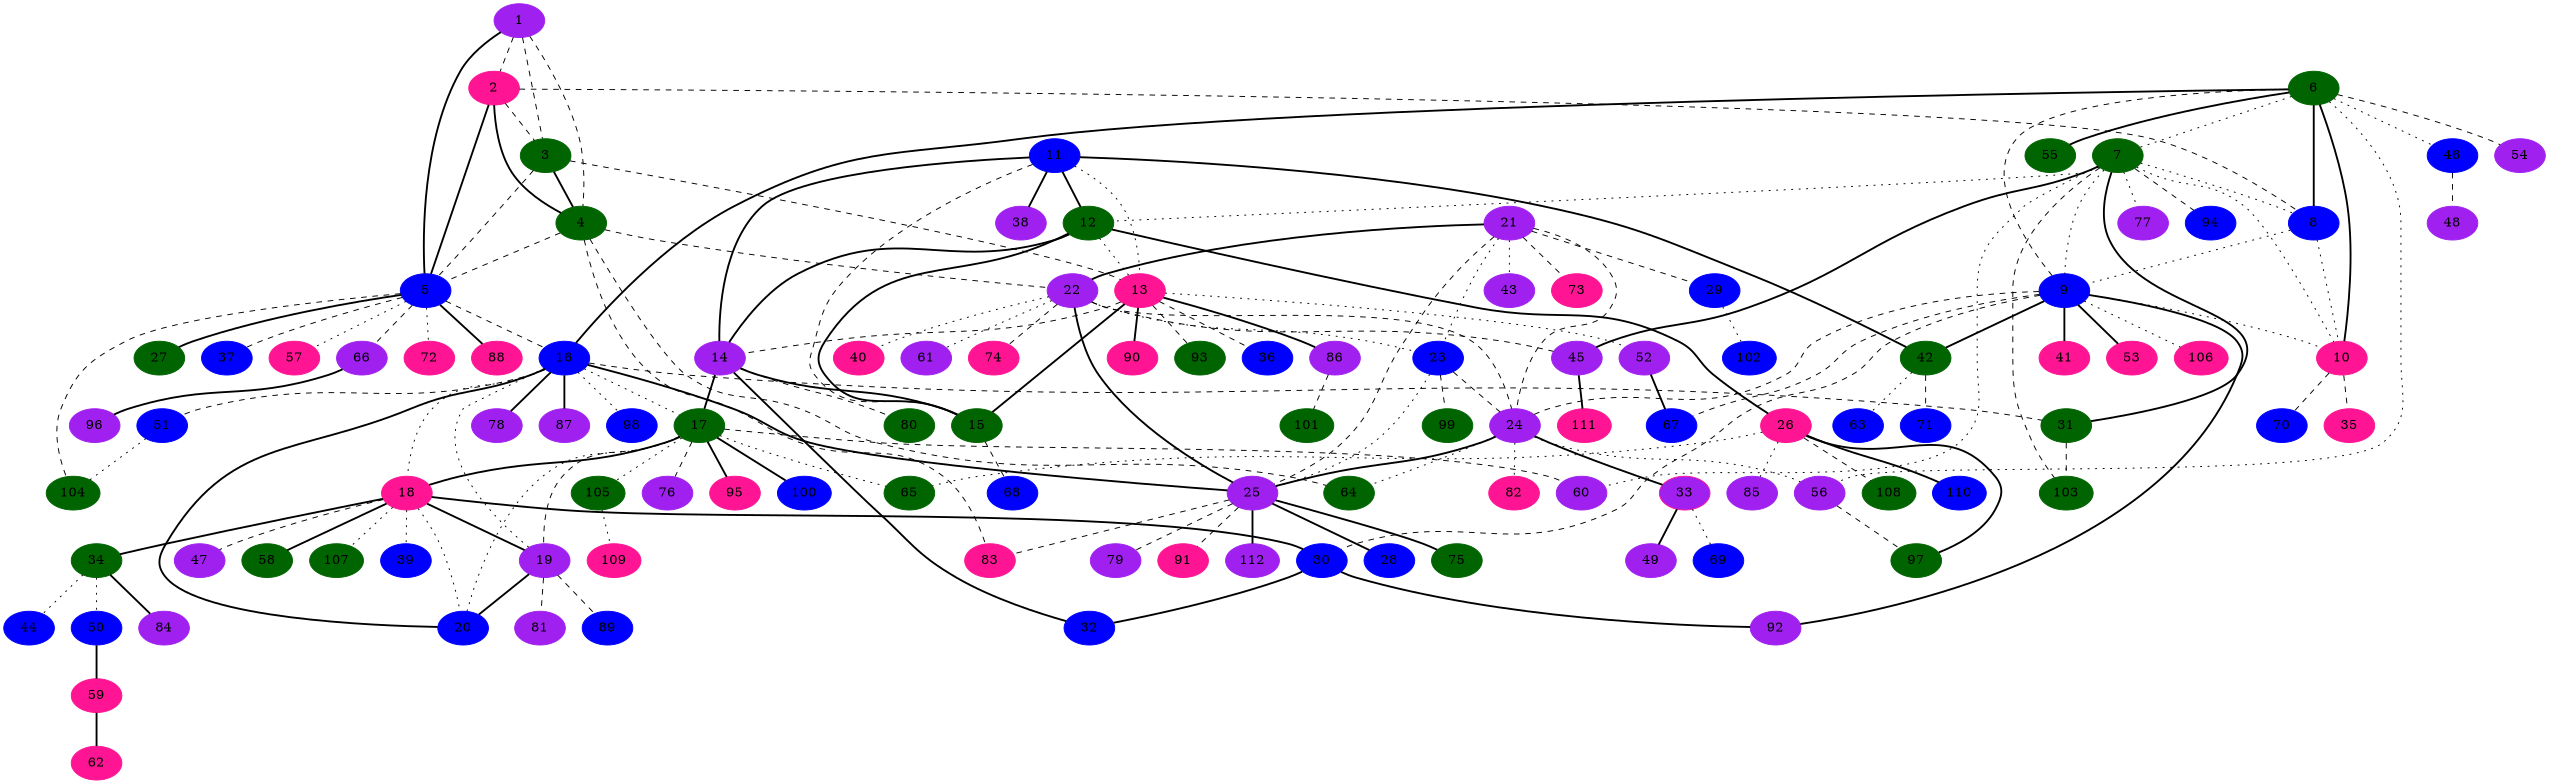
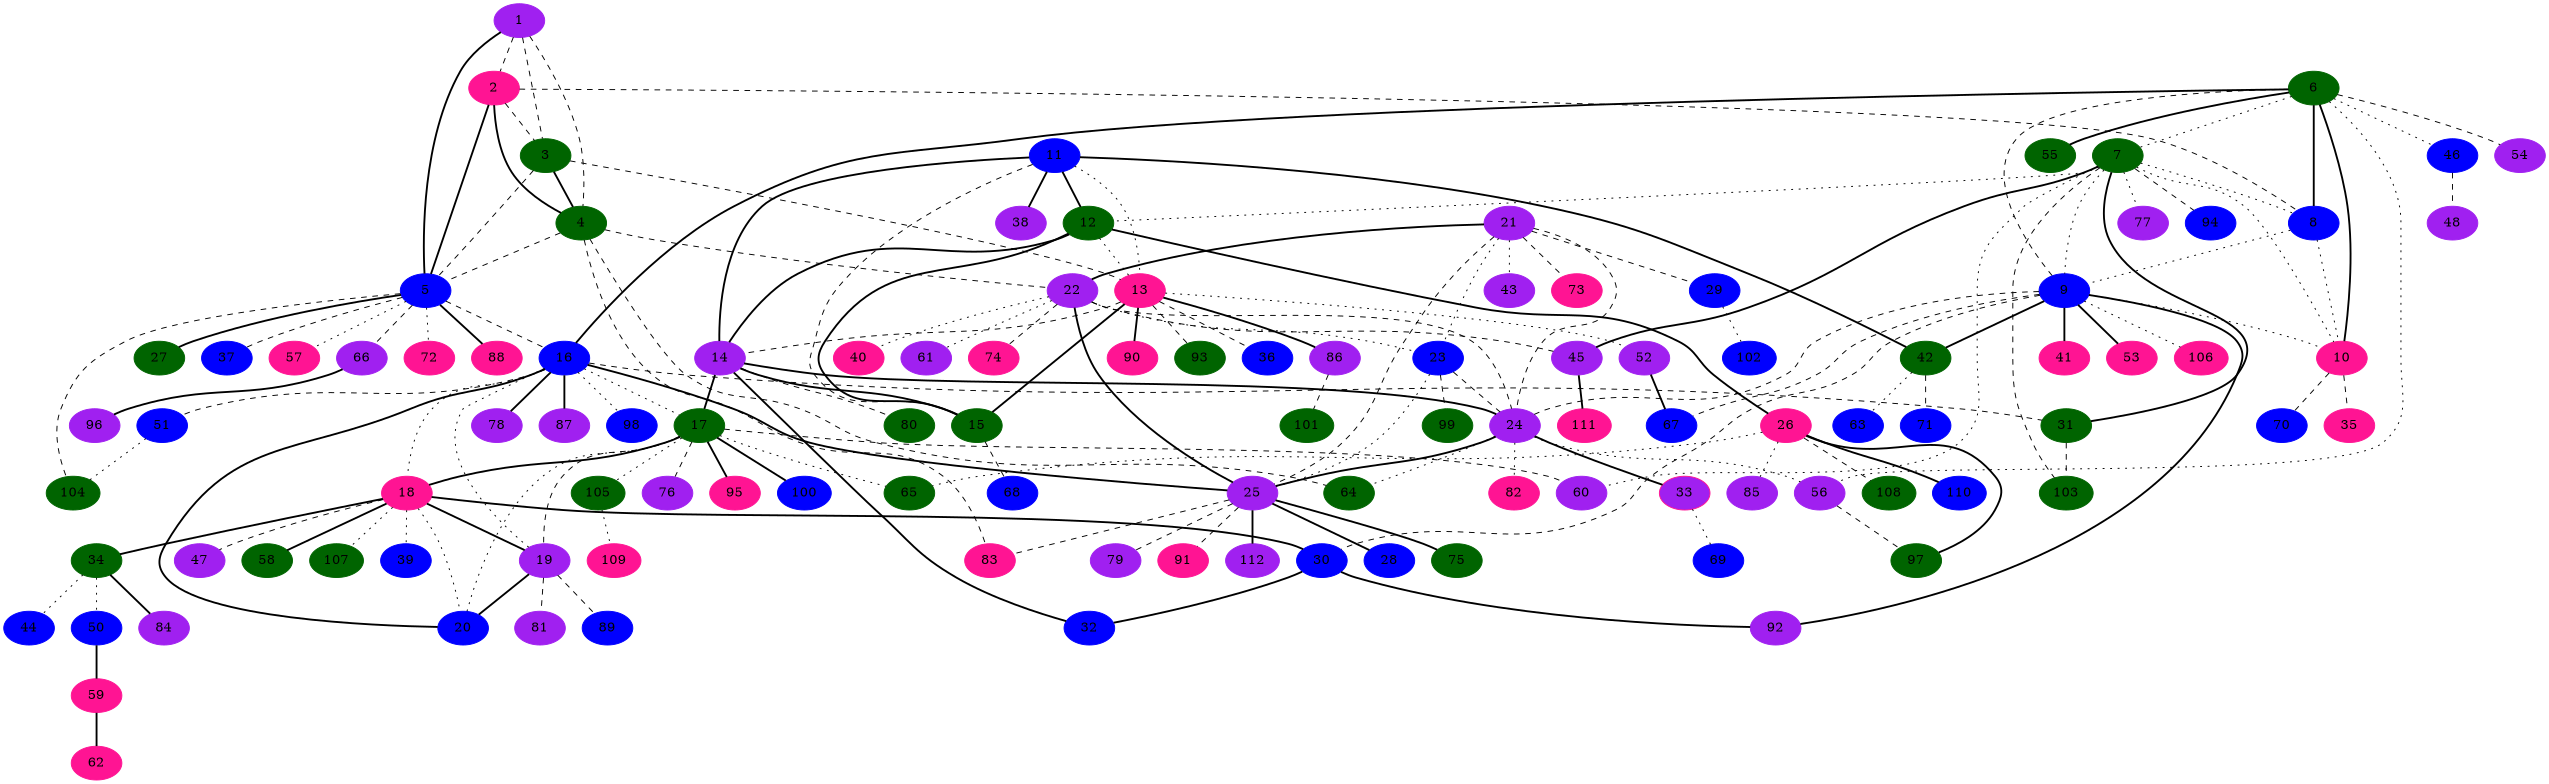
edge "14" -- "24": added
node "49": removed
